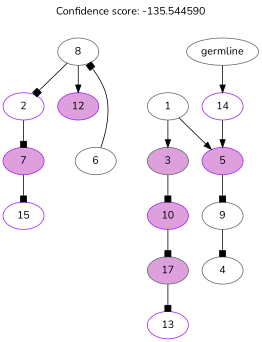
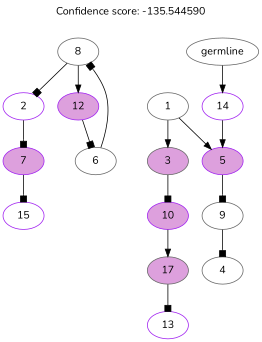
edge "12" -> "6": added
edge "10" -> "17": arrowhead box -> normal
